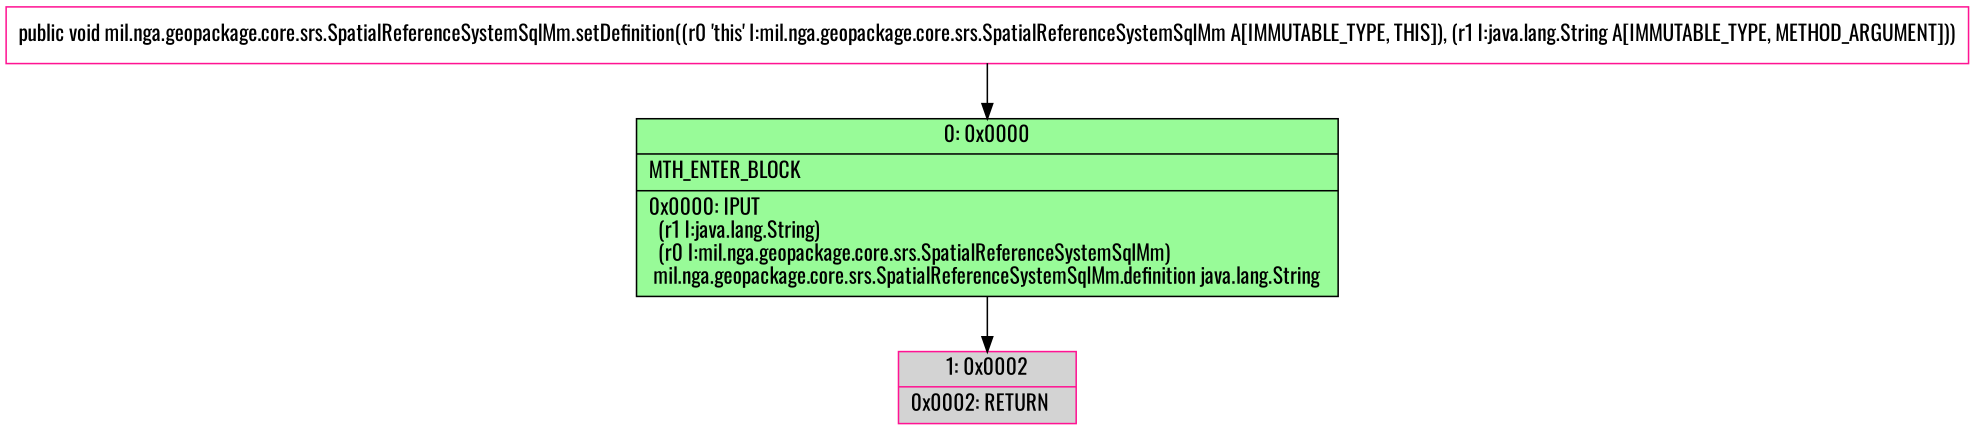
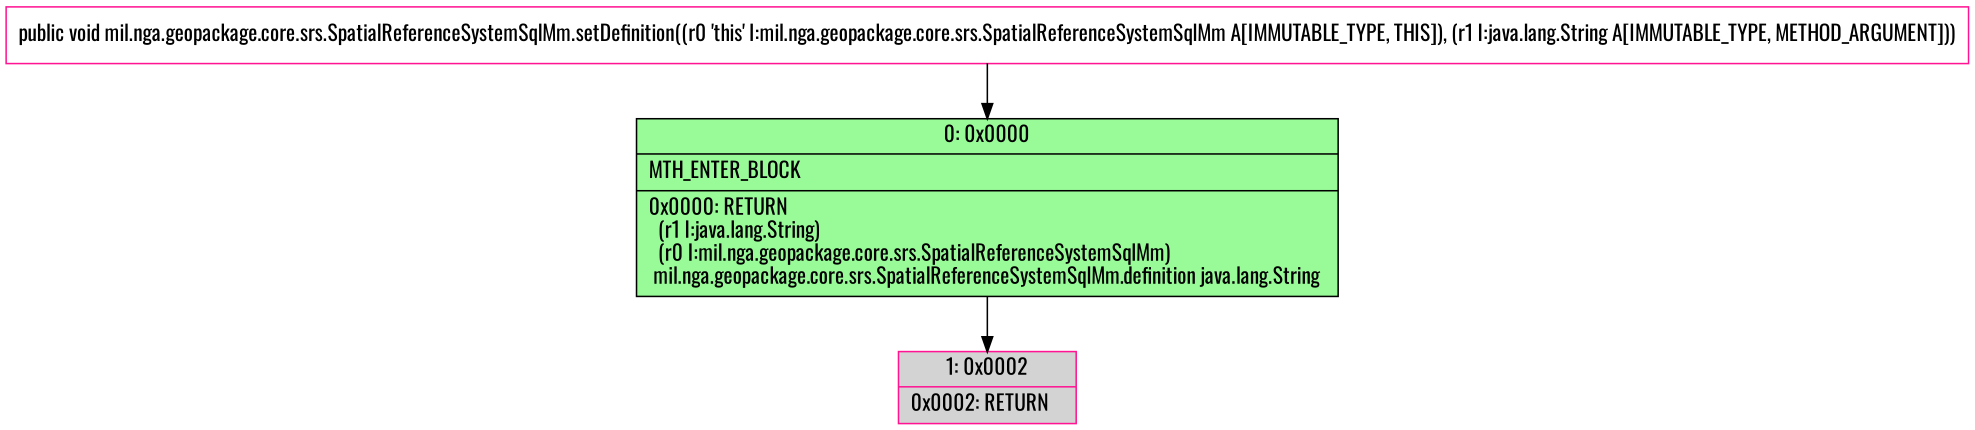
node "0: 0x0000": text "0x0000: IPUT" -> "0x0000: RETURN"
